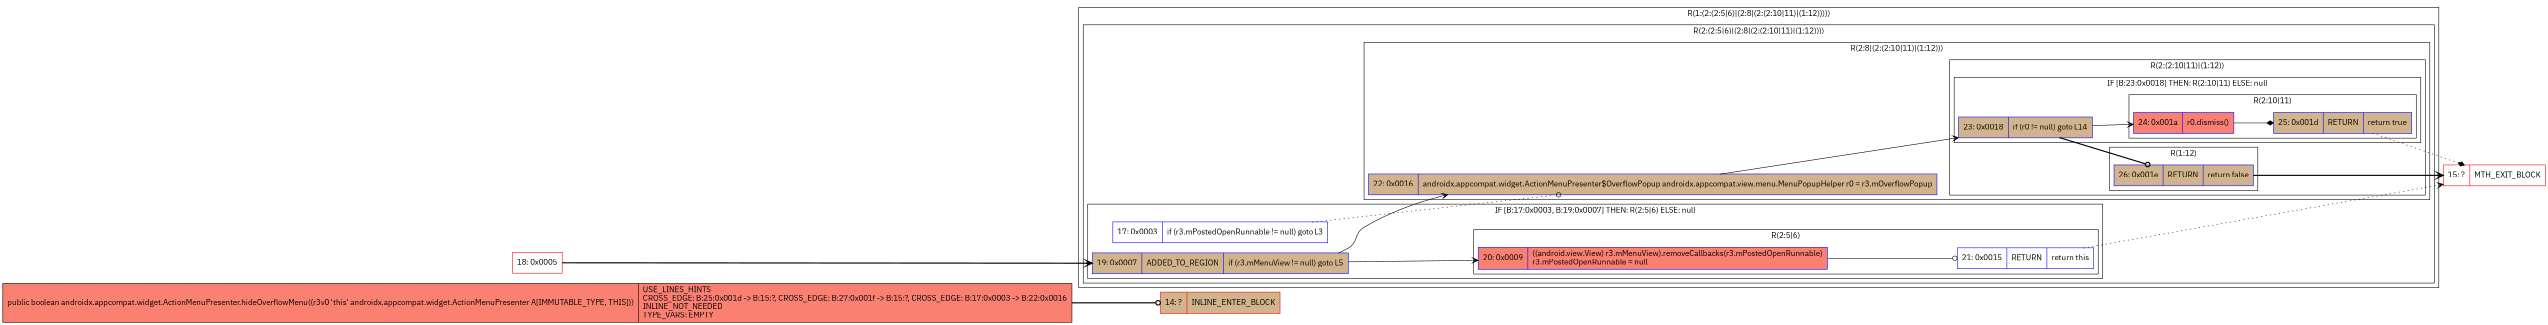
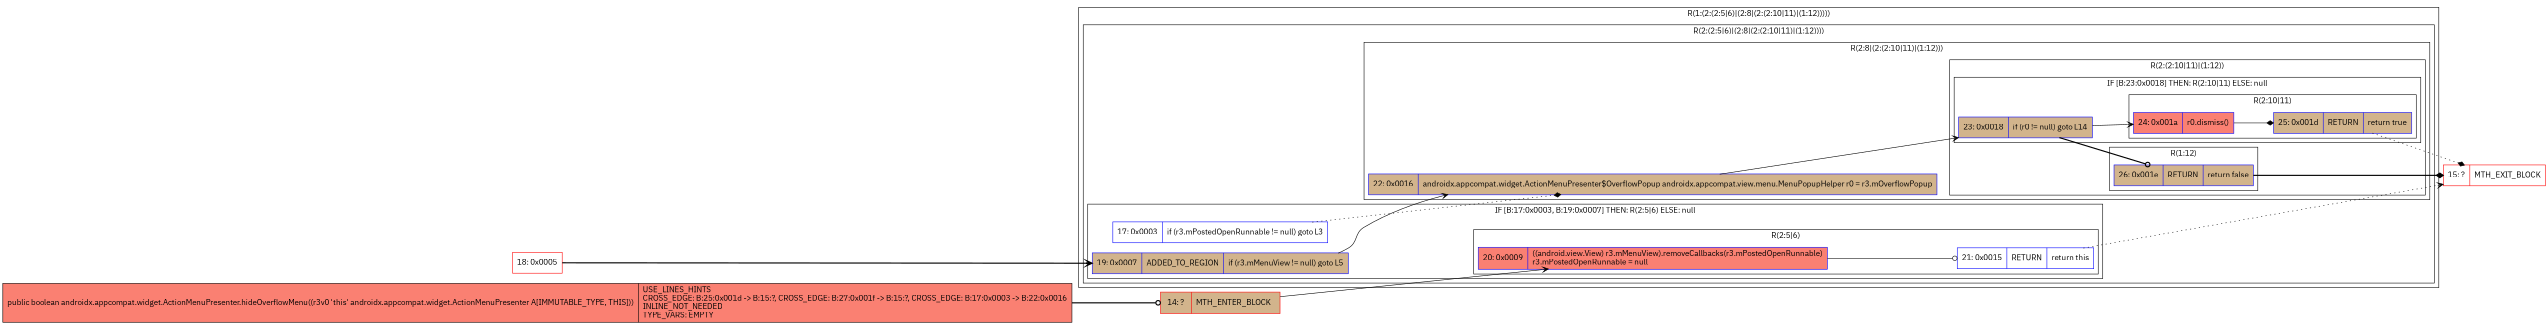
edge "26: 0x001e" -> "15: ?": arrowhead vee -> diamond
edge "17: 0x0003" -> "22: 0x0016": arrowhead odot -> diamond
edge "19: 0x0007" -> "20: 0x0009": now "14: ?" -> "20: 0x0009"
node "14: ?": text "INLINE_ENTER_BLOCK" -> "MTH_ENTER_BLOCK"
